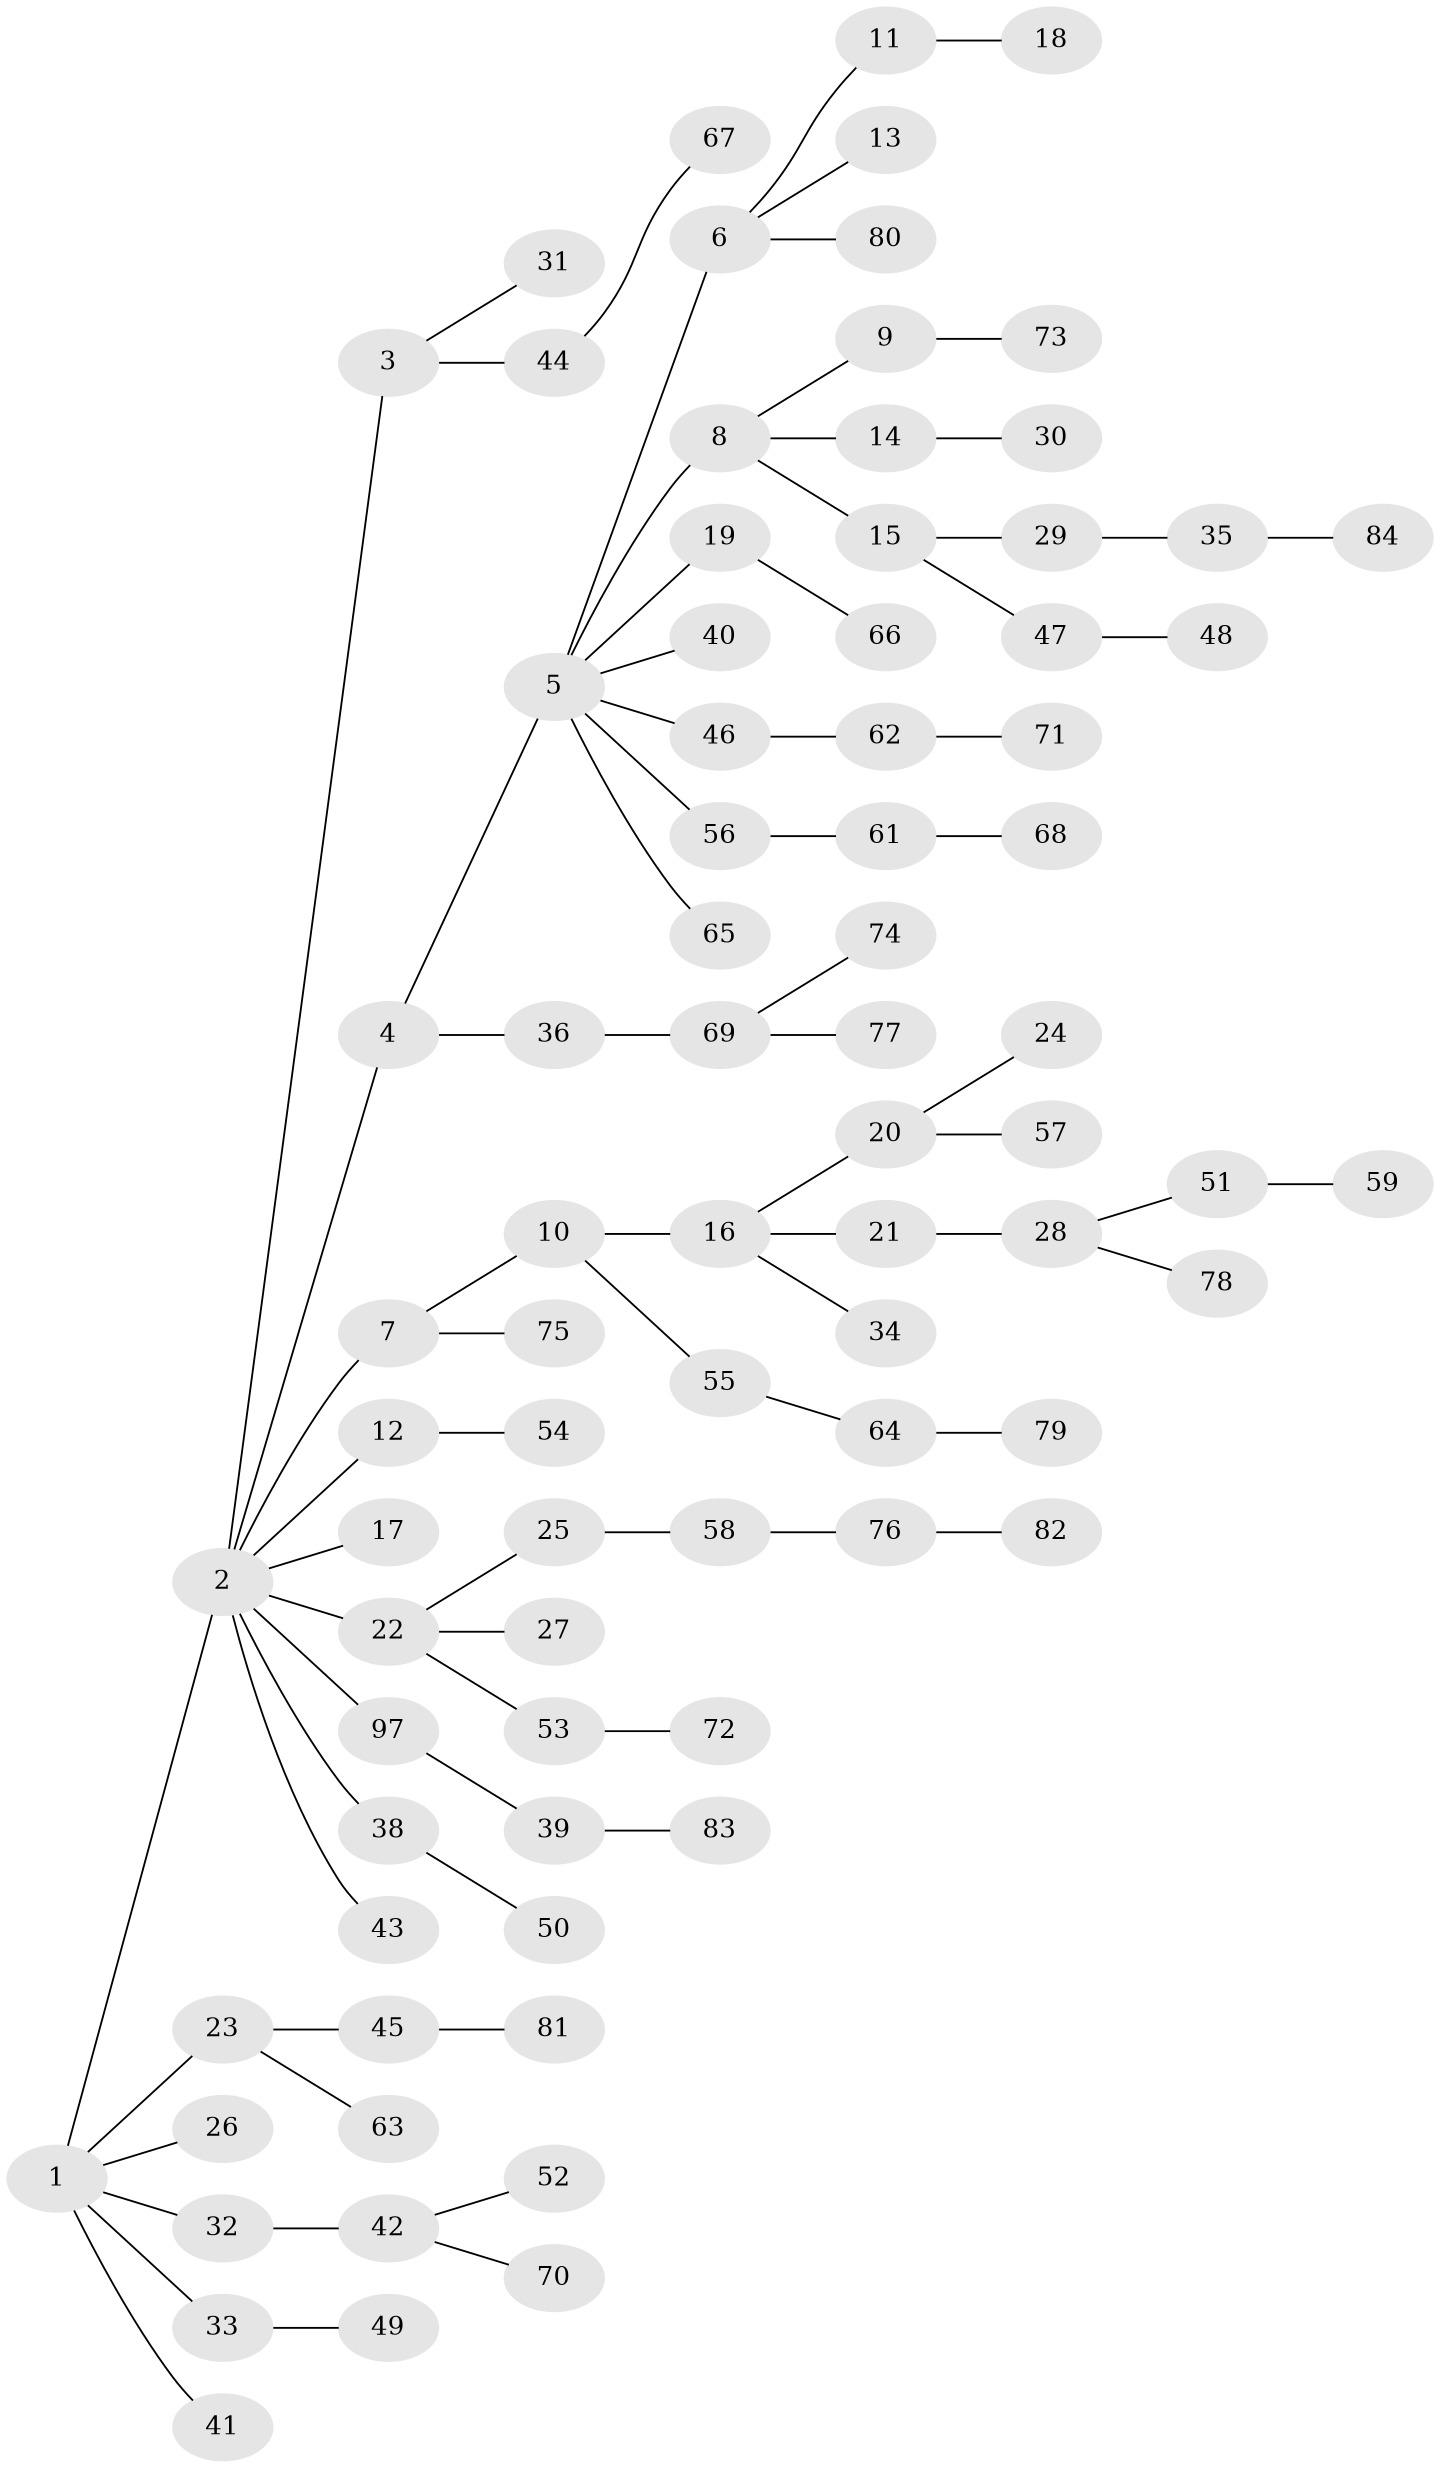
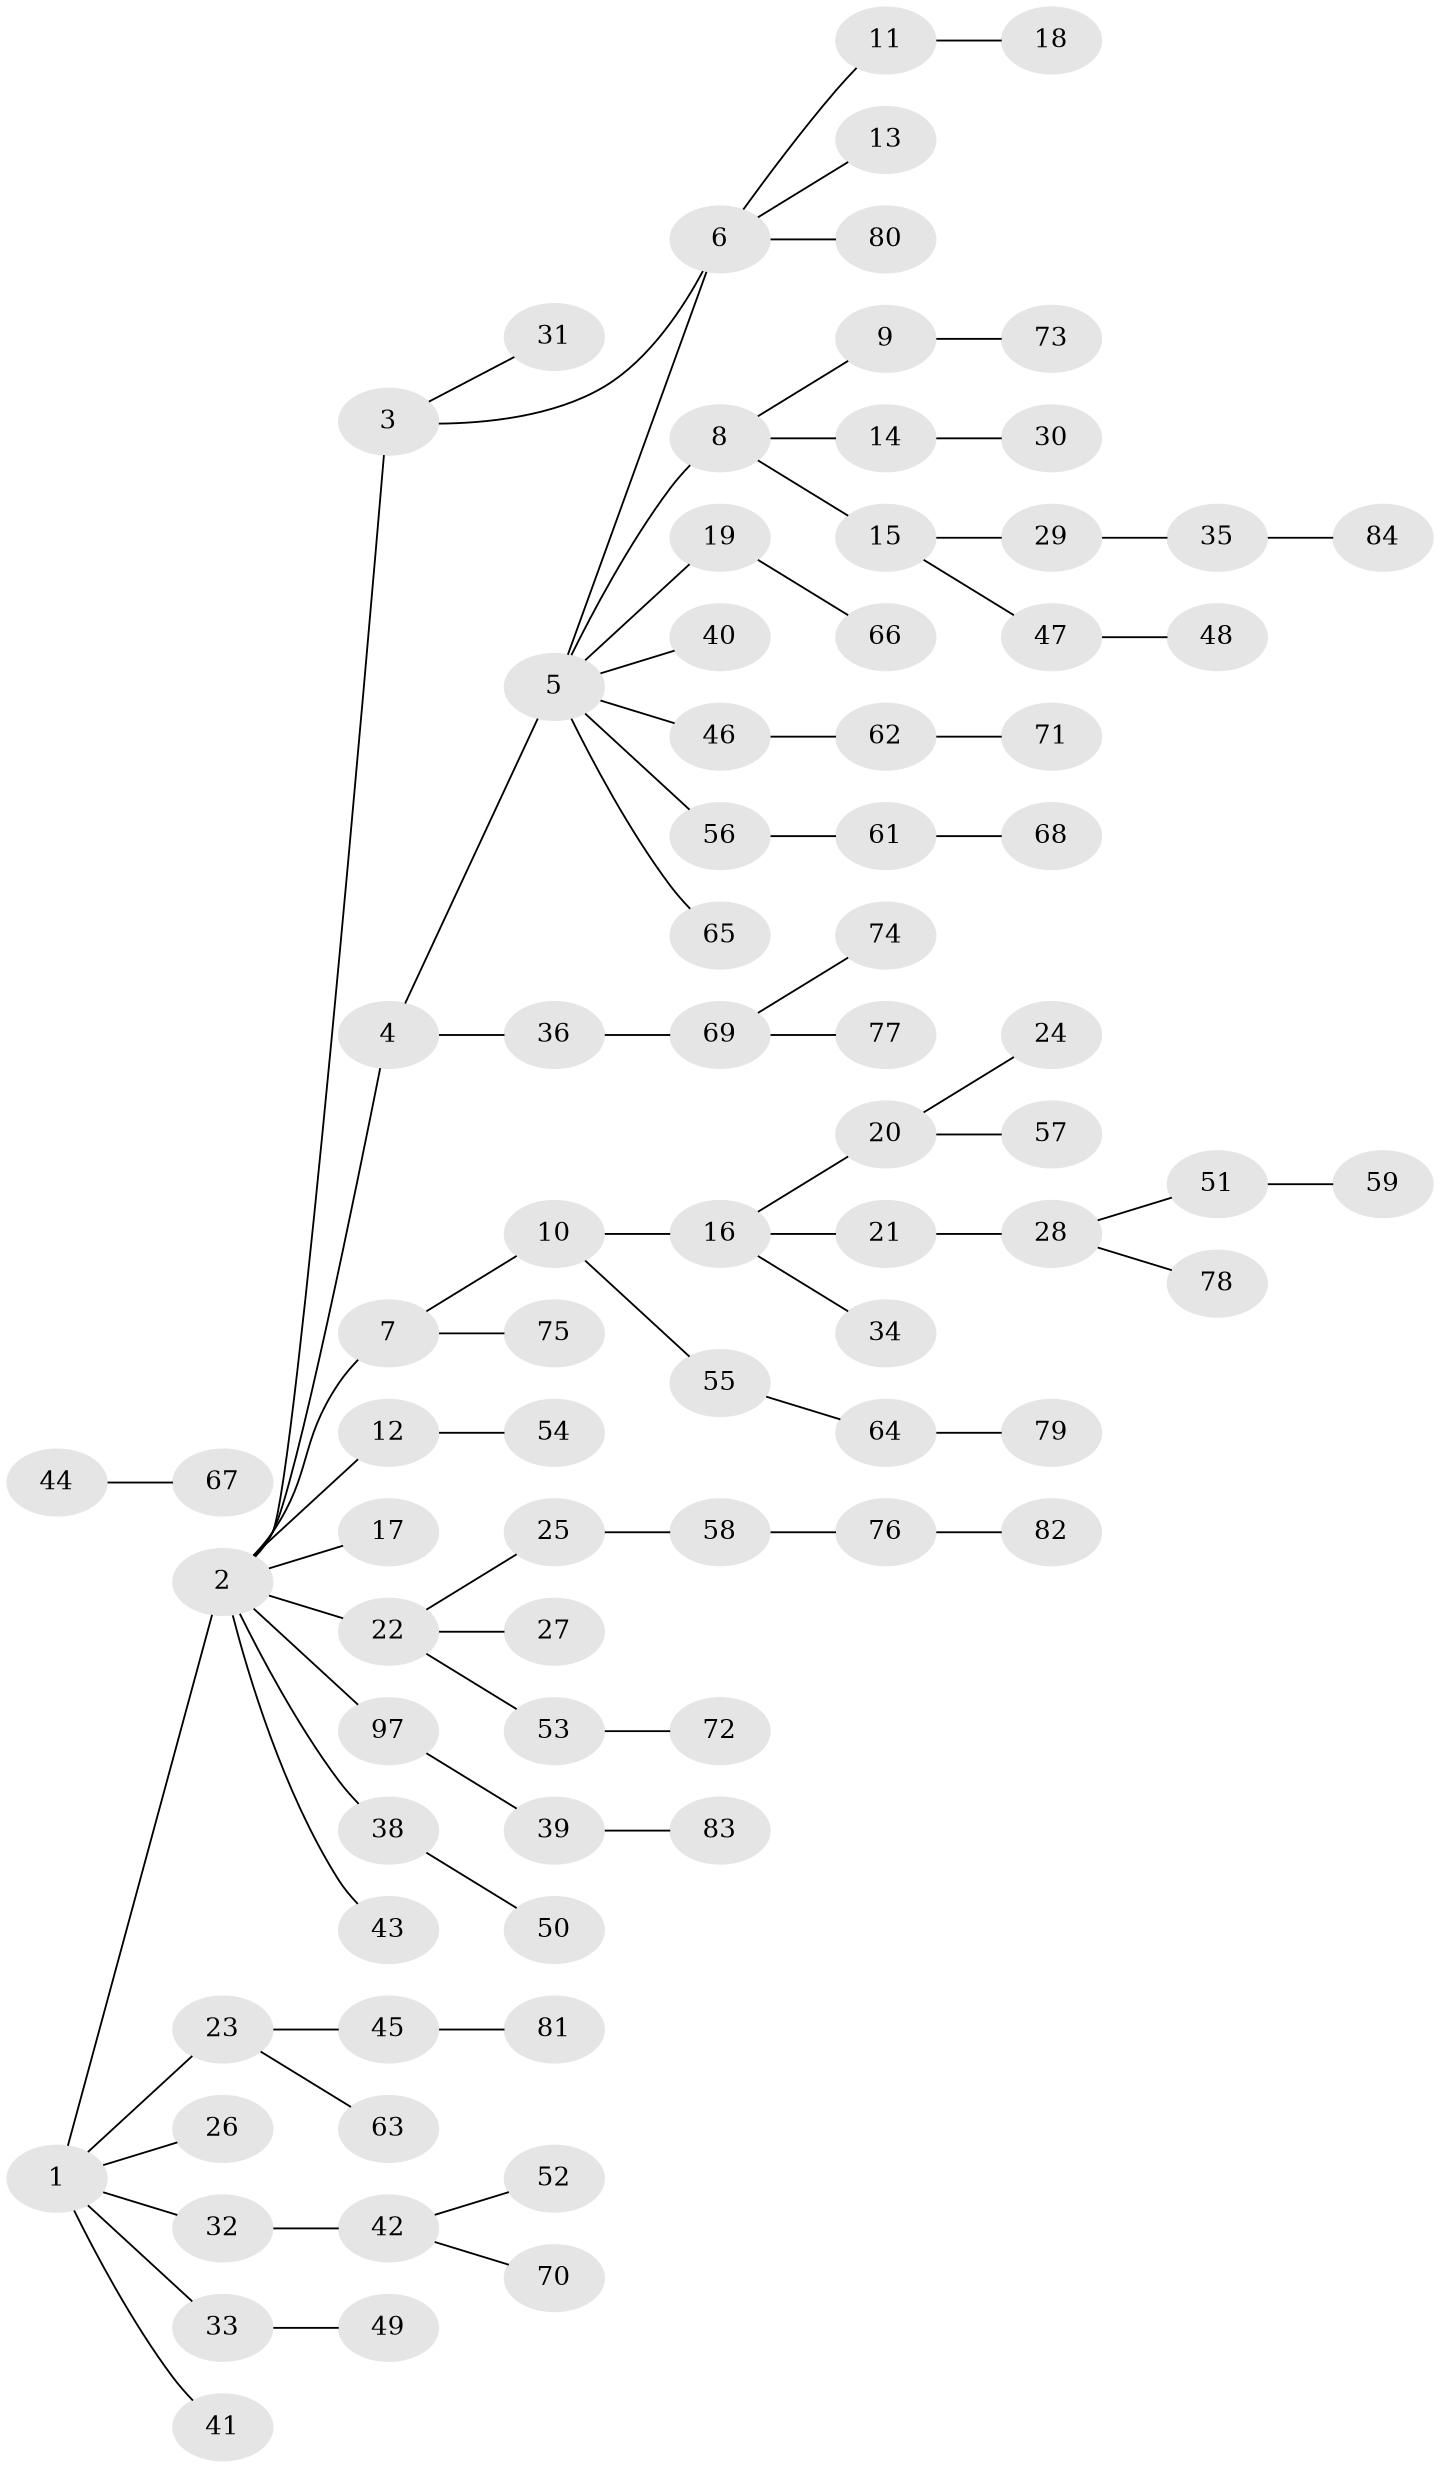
edge "3" -- "44": now "3" -- "6"
